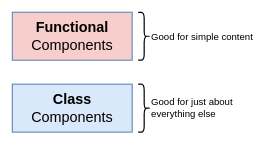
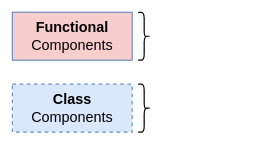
node "Good for simple content": removed
node "Class Components": style solid -> dashed
node "Good for just about everything else": removed
